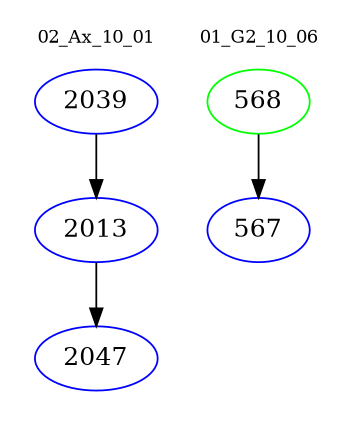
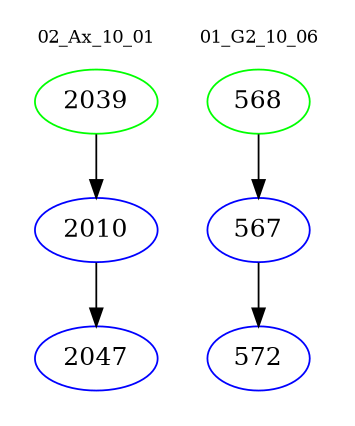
node "2039": color blue -> green
node "2013": label "2013" -> "2010"
node "572": added
